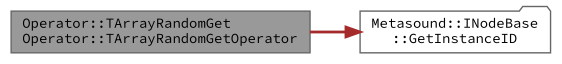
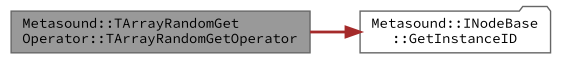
node "Operator::TArrayRandomGet Operator::TArrayRandomGetOperator": label "Operator::TArrayRandomGet Operator::TArrayRandomGetOperator" -> "Metasound::TArrayRandomGet Operator::TArrayRandomGetOperator"
